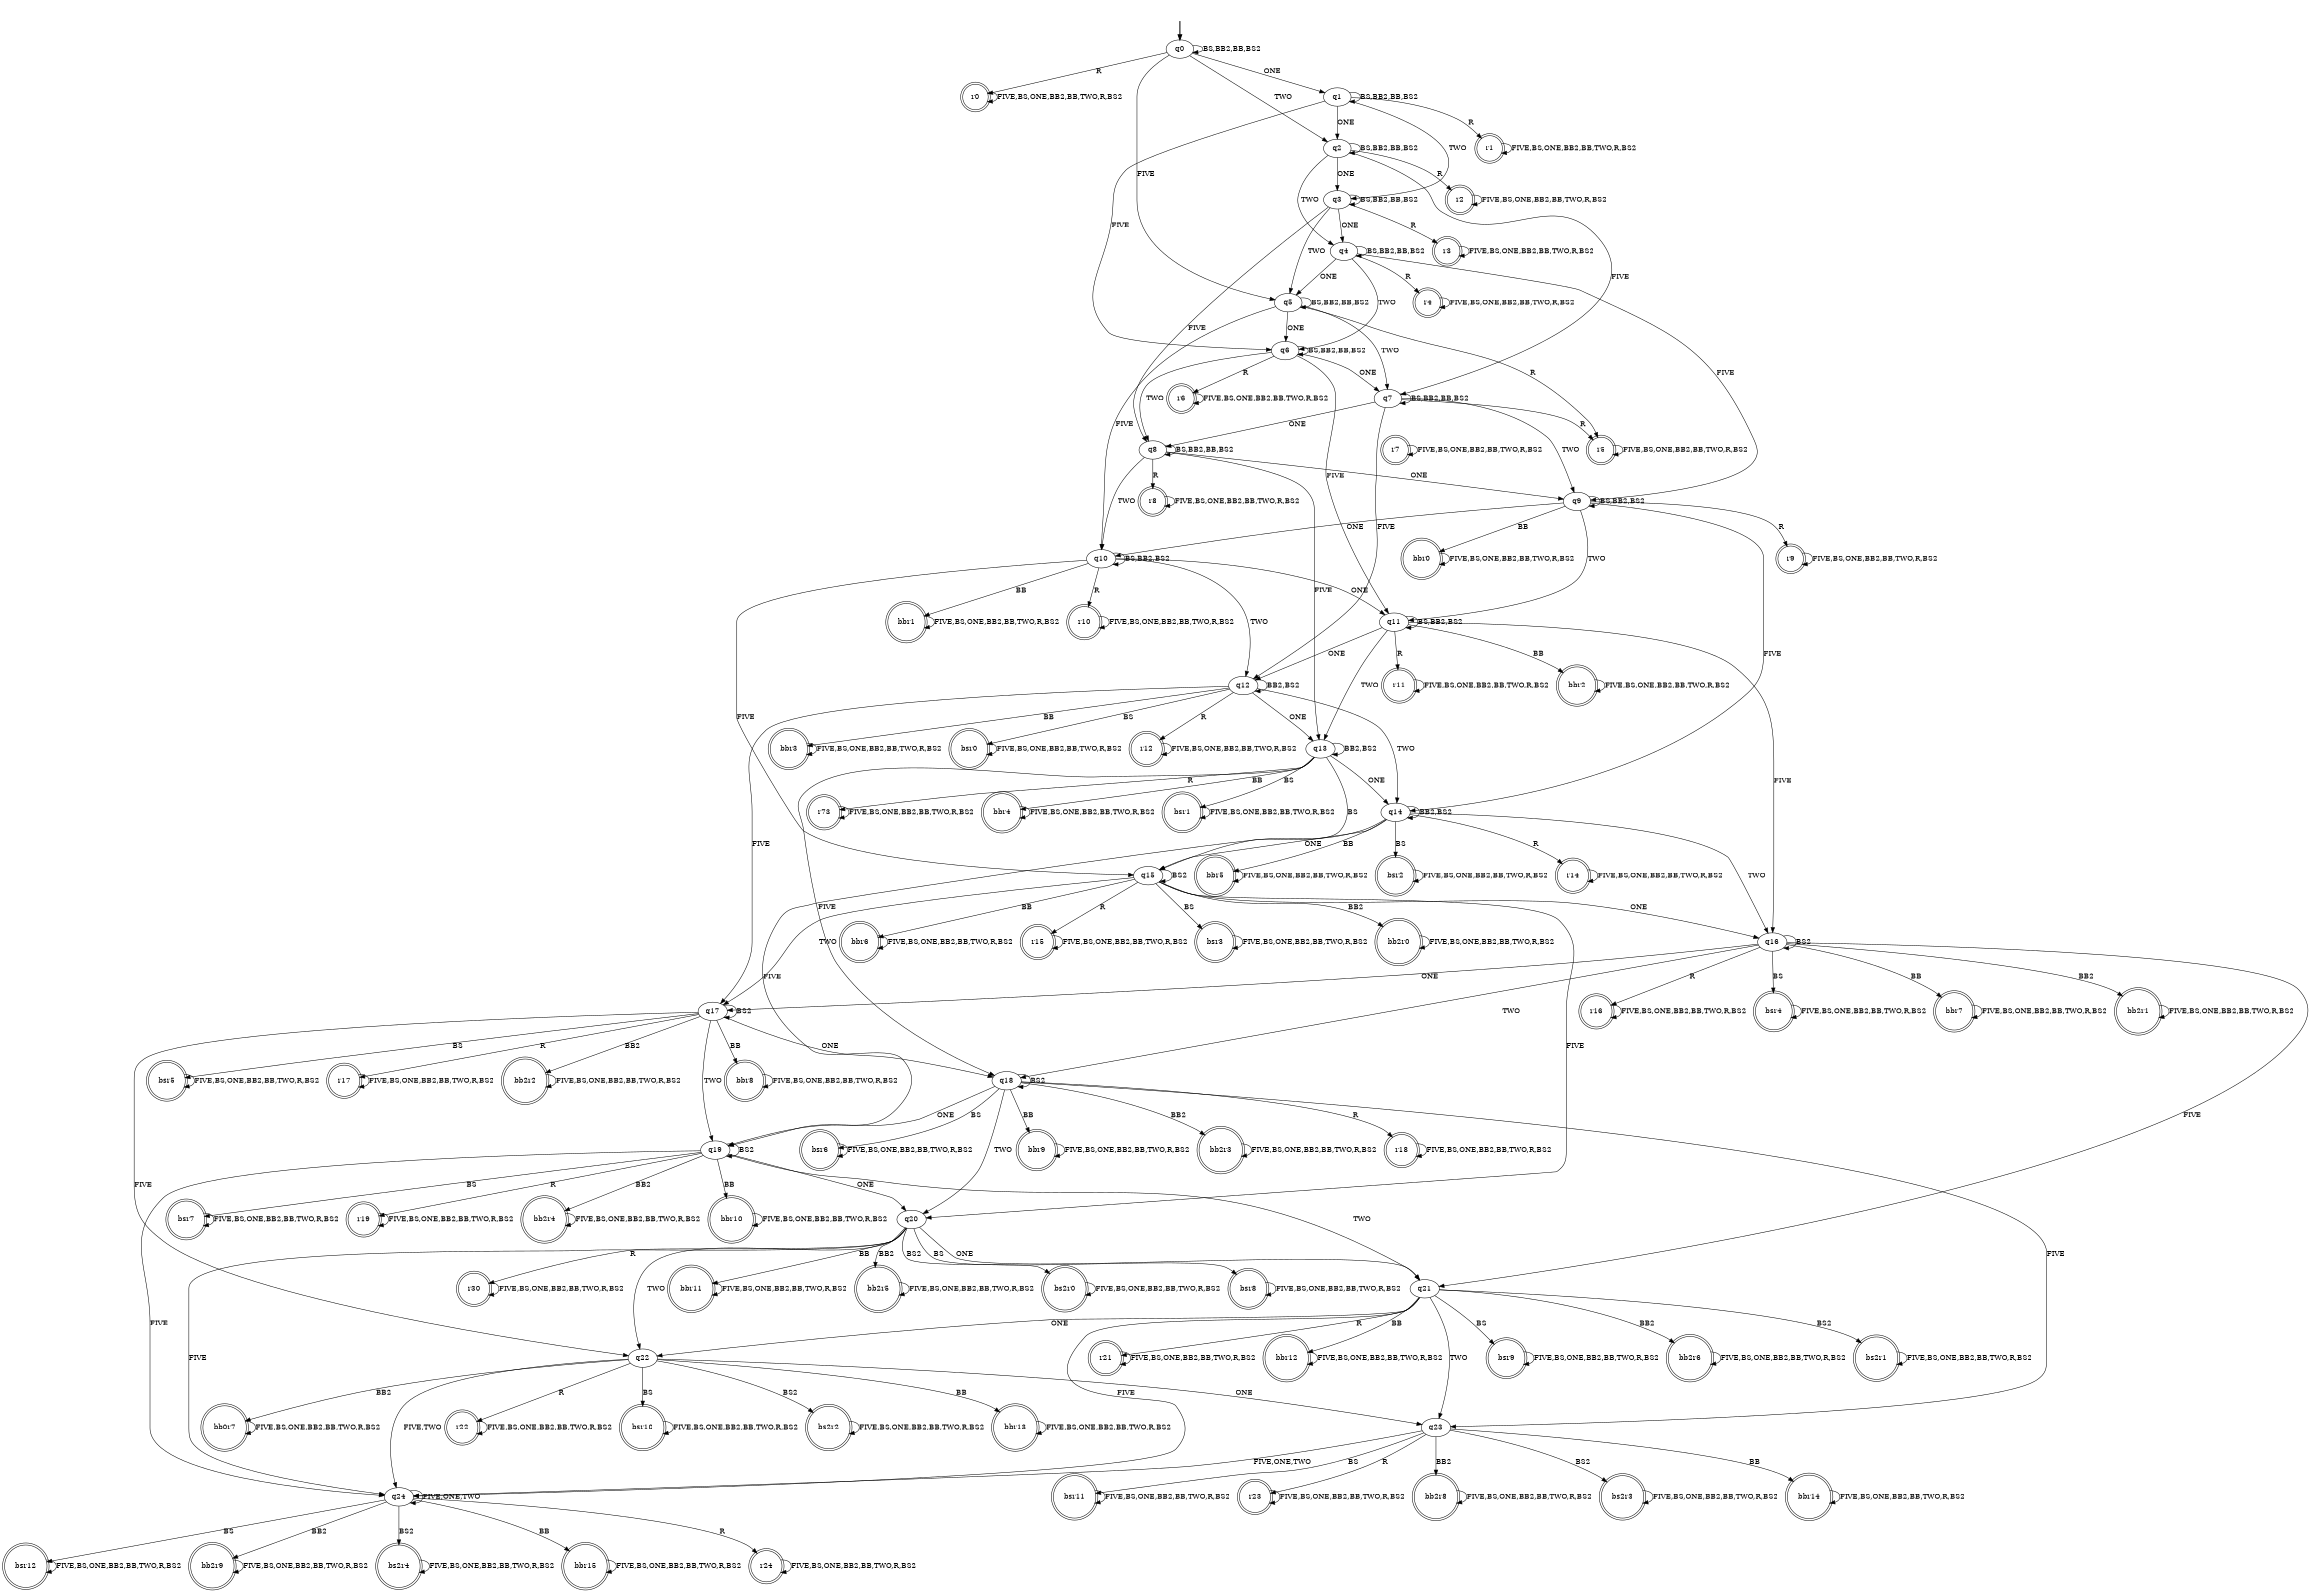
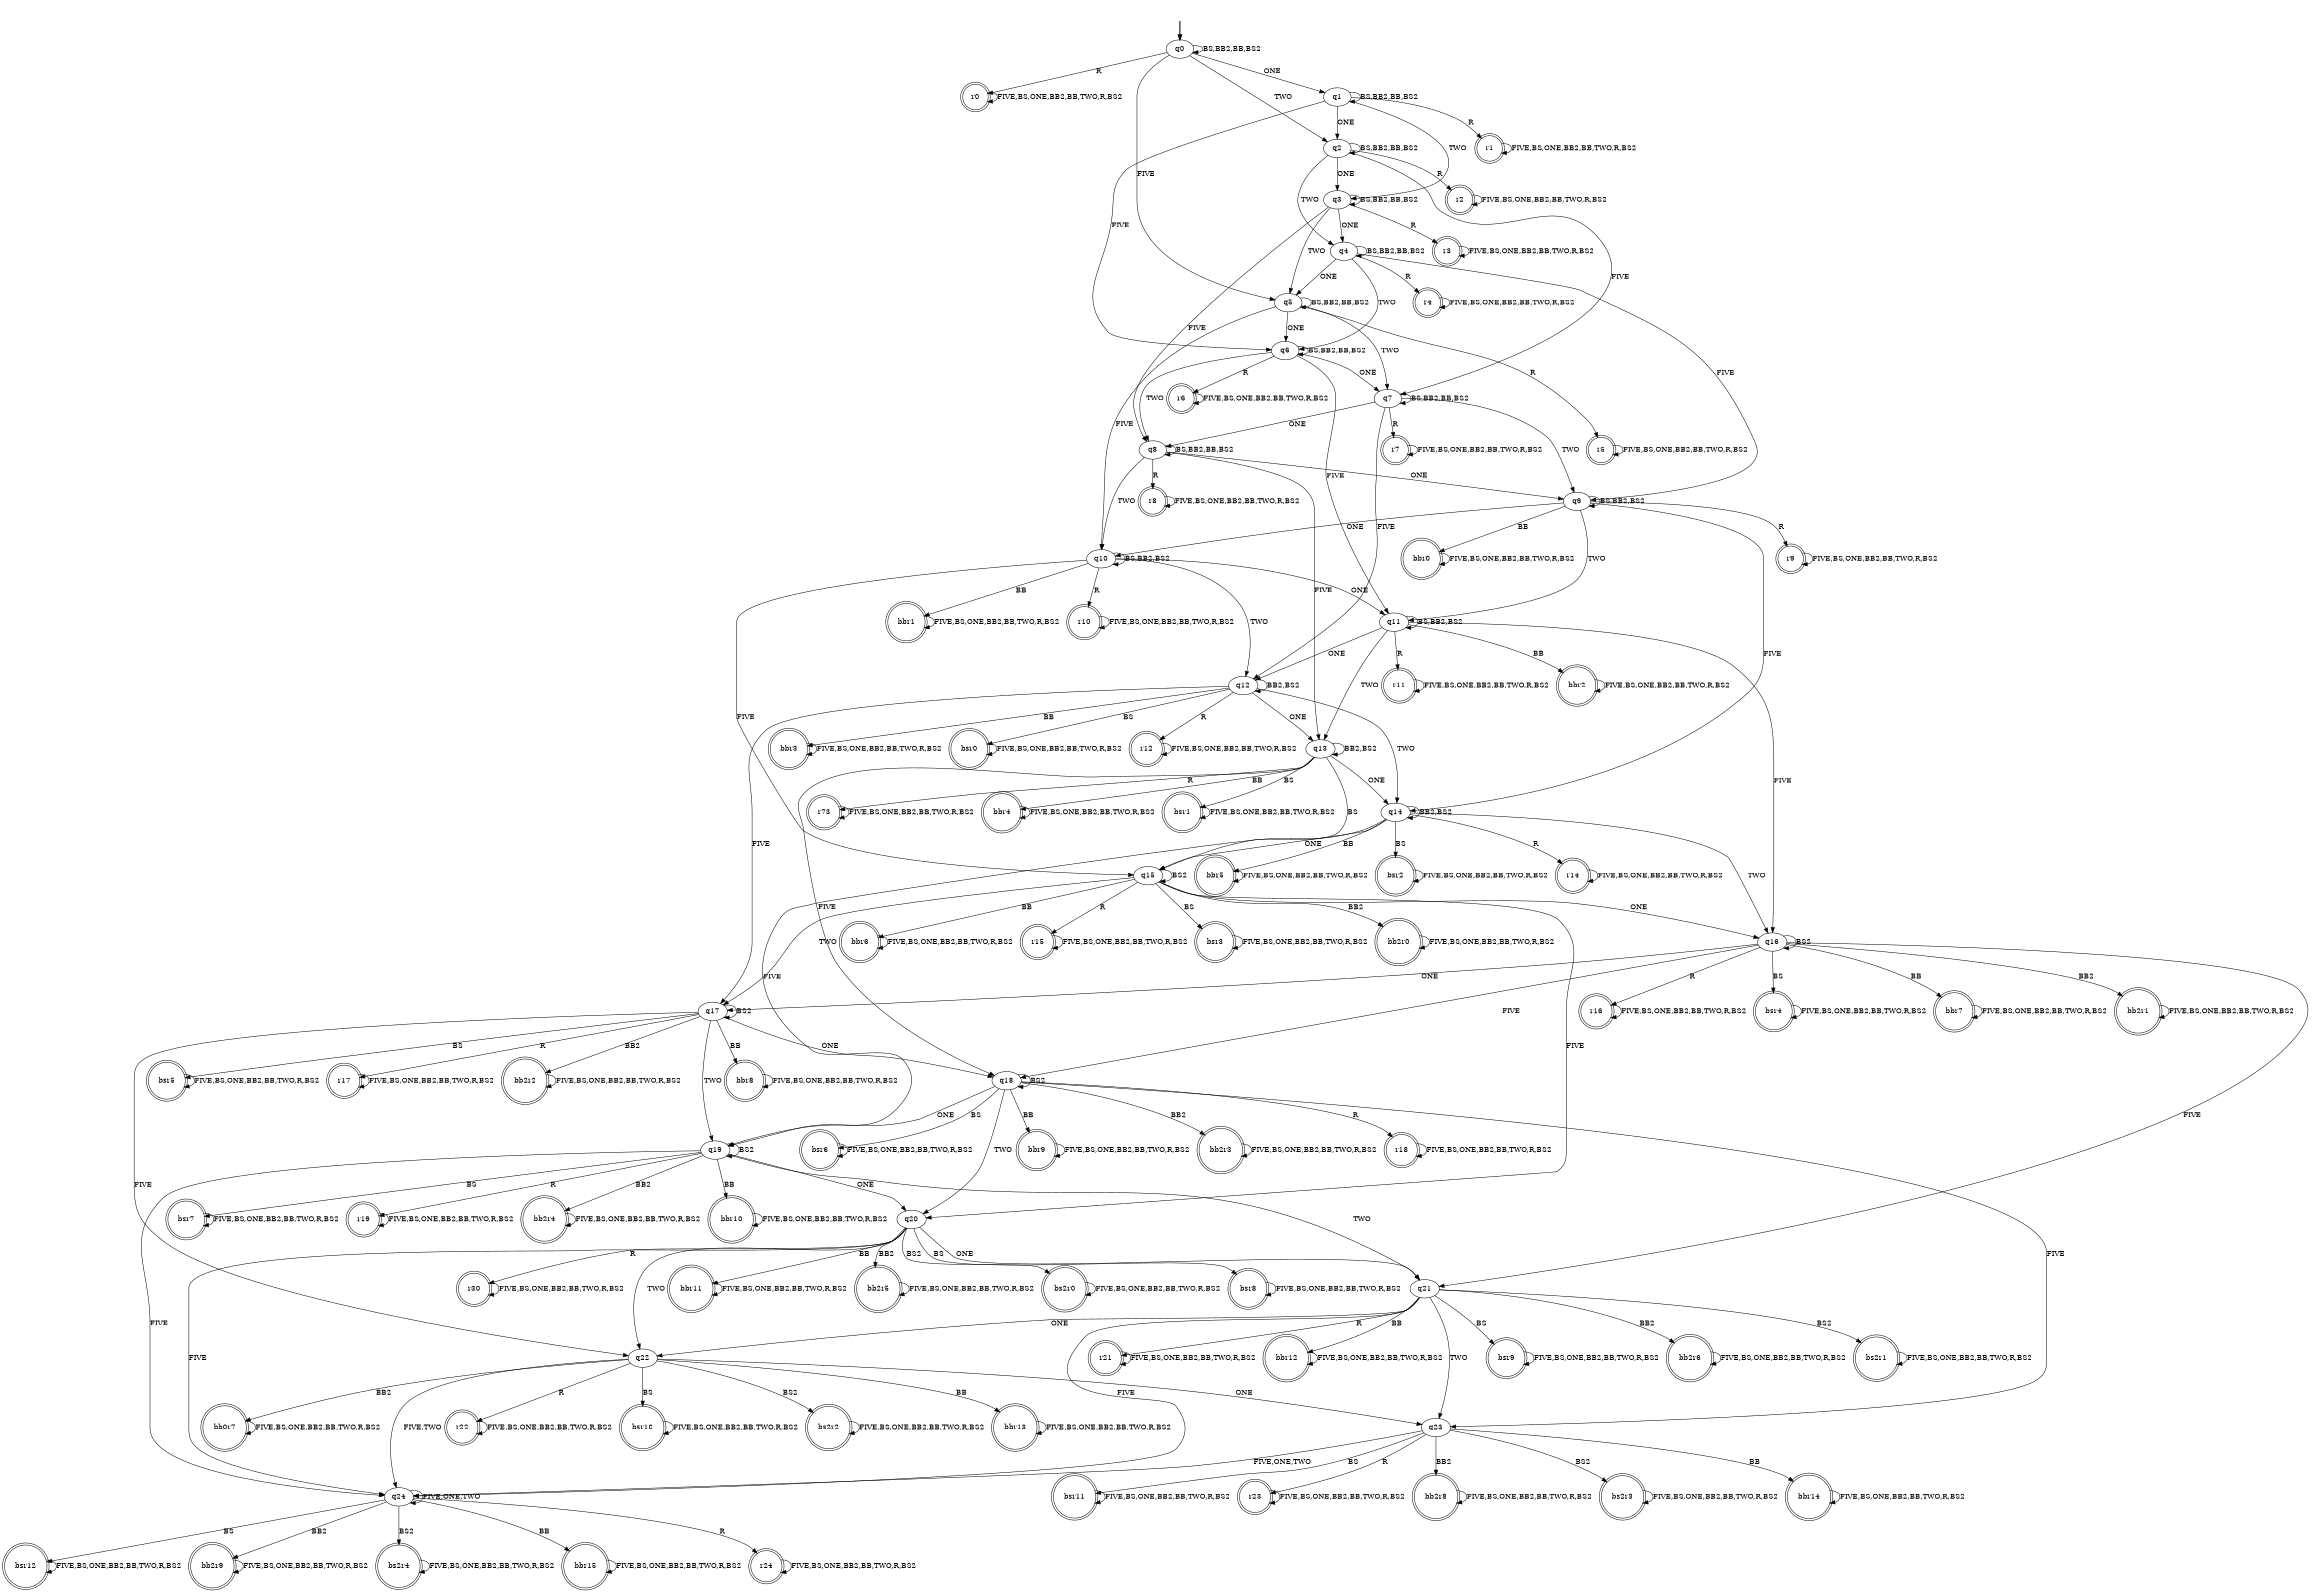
edge "q7" -> "r5": now "q7" -> "r7"
edge "q16" -> "q18": label "TWO" -> "FIVE"
